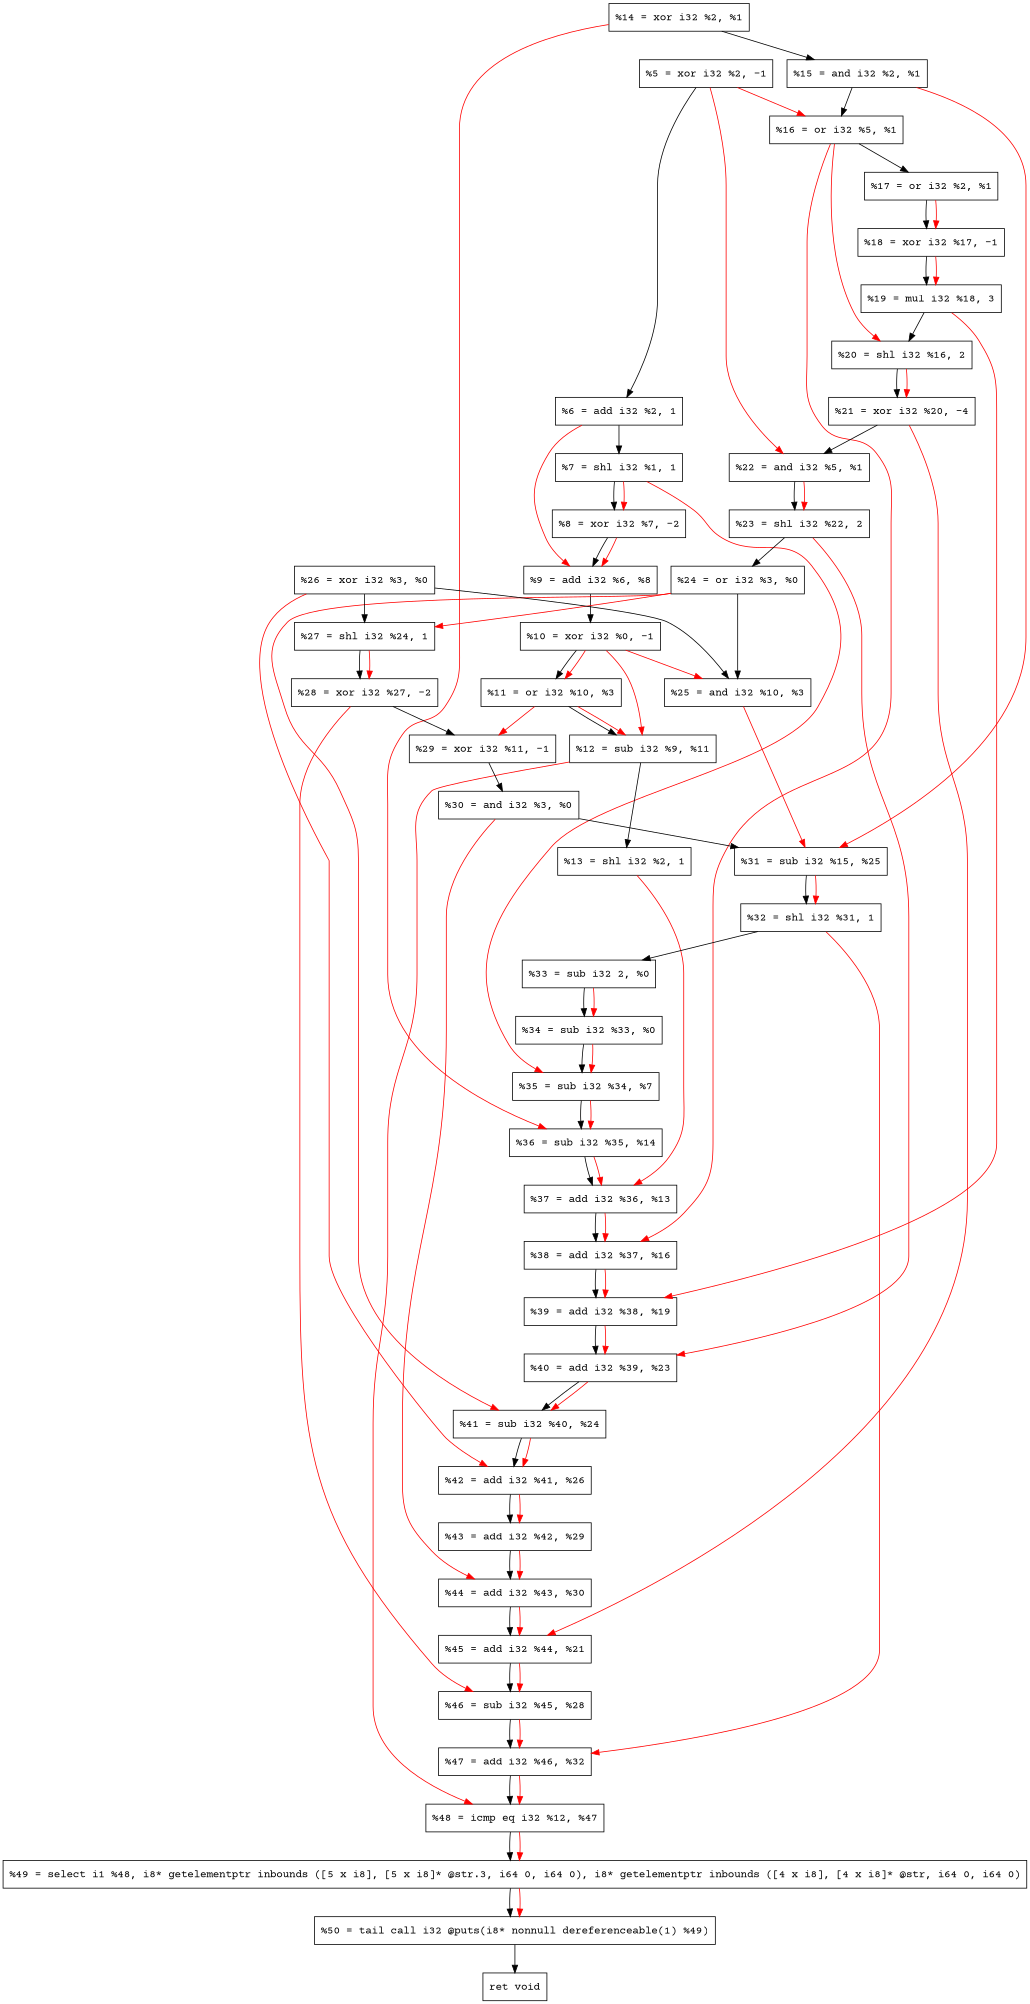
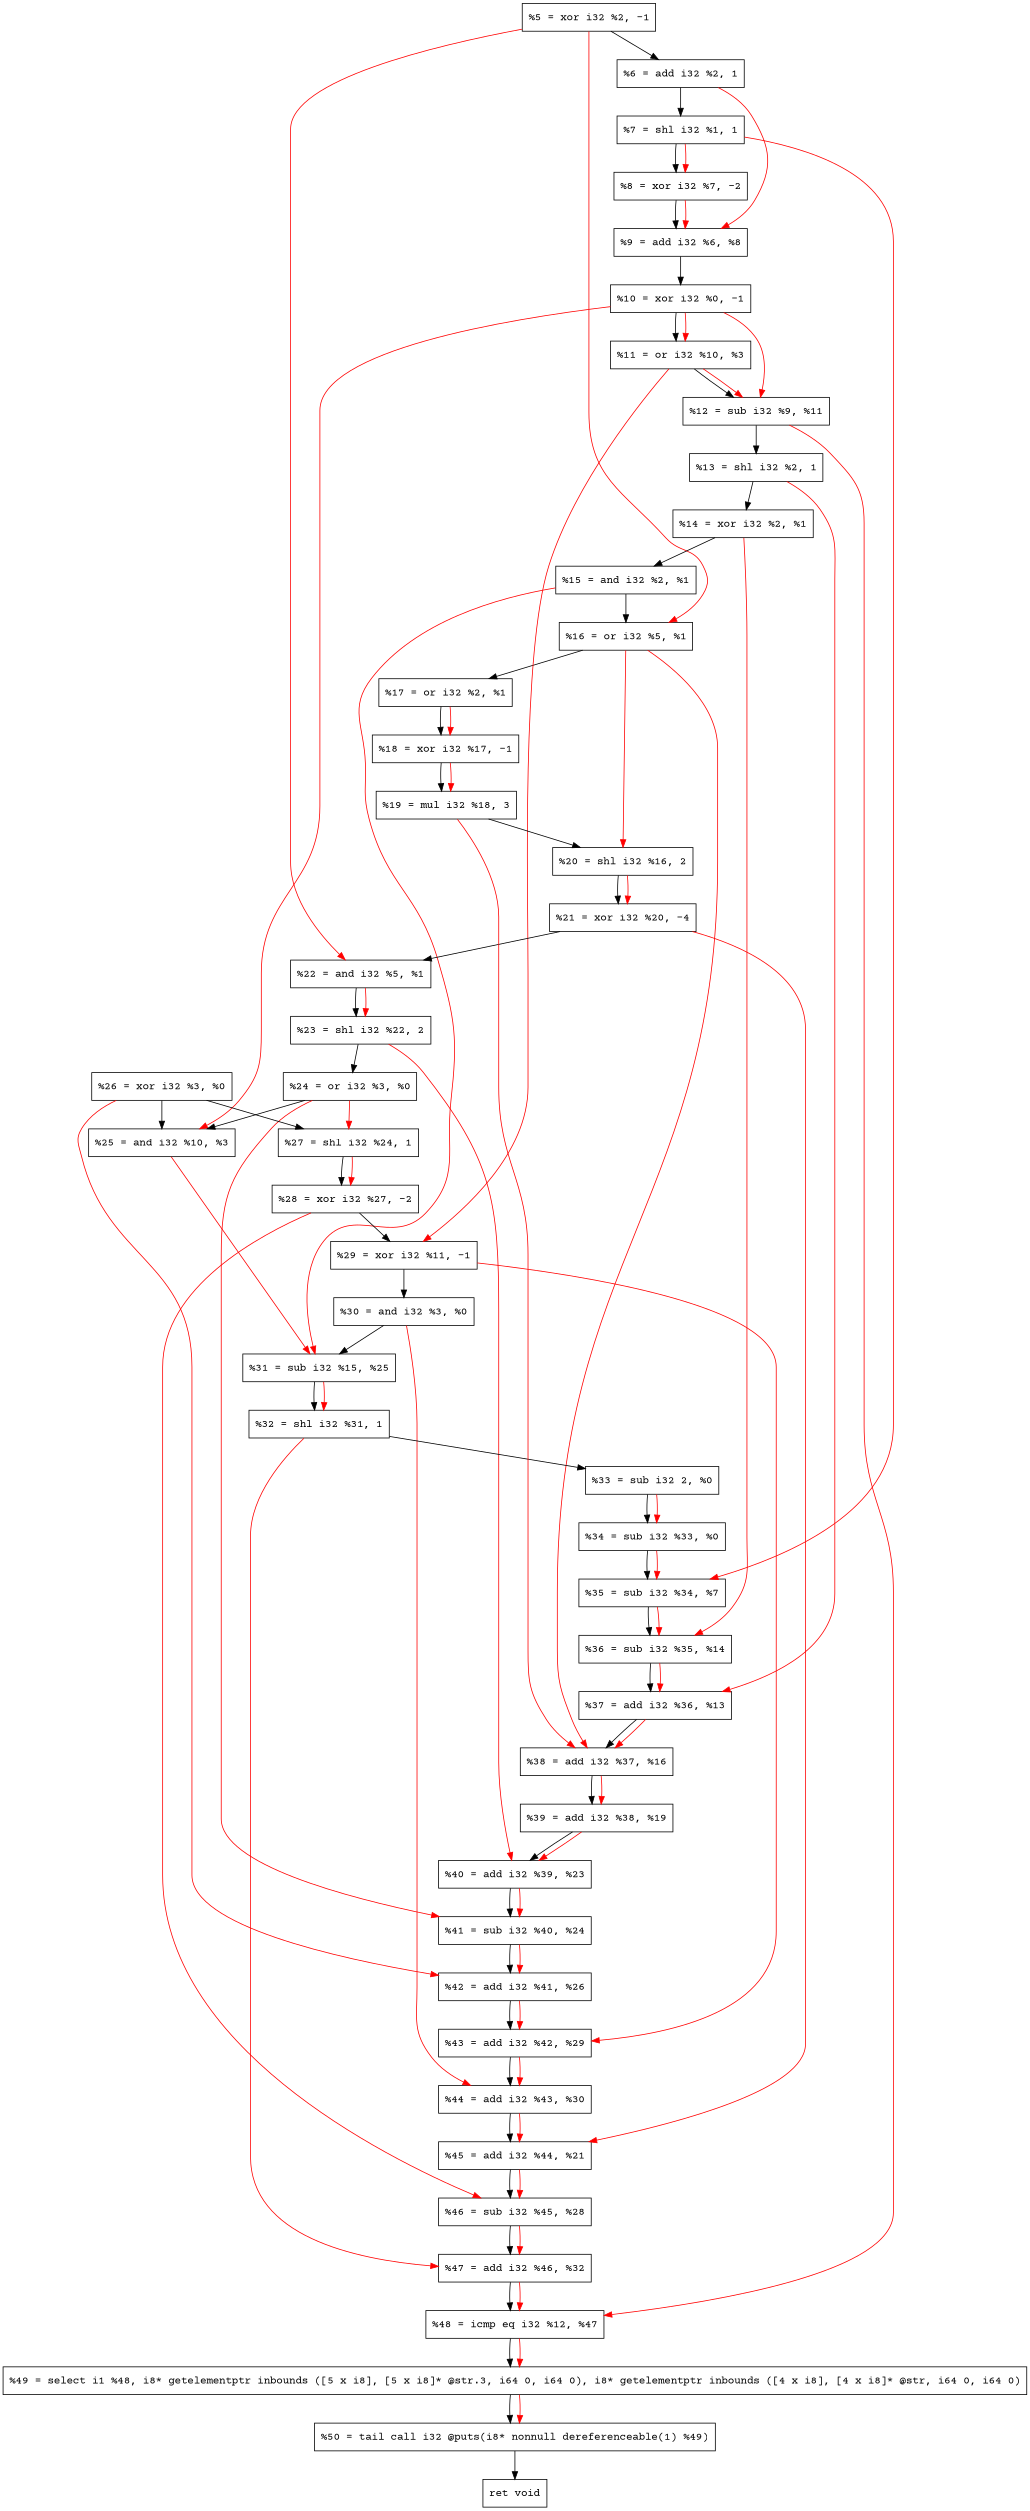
edge "%13 = shl i32 %2, 1" -> "%14 = xor i32 %2, %1": added
edge "%19 = mul i32 %18, 3" -> "%39 = add i32 %38, %19": now "%19 = mul i32 %18, 3" -> "%38 = add i32 %37, %16"
edge "%29 = xor i32 %11, -1" -> "%43 = add i32 %42, %29": added
